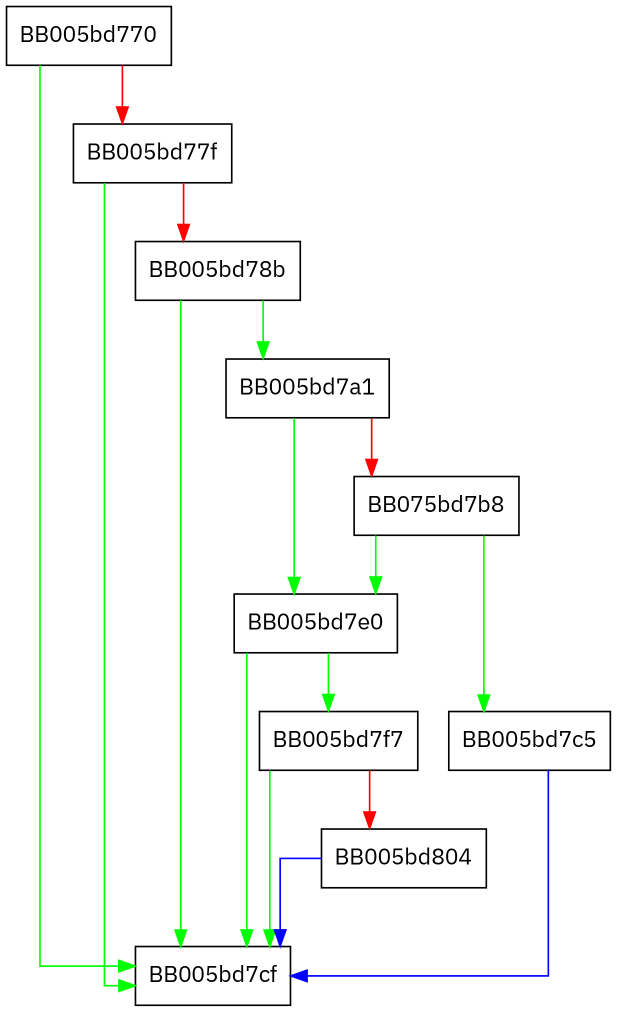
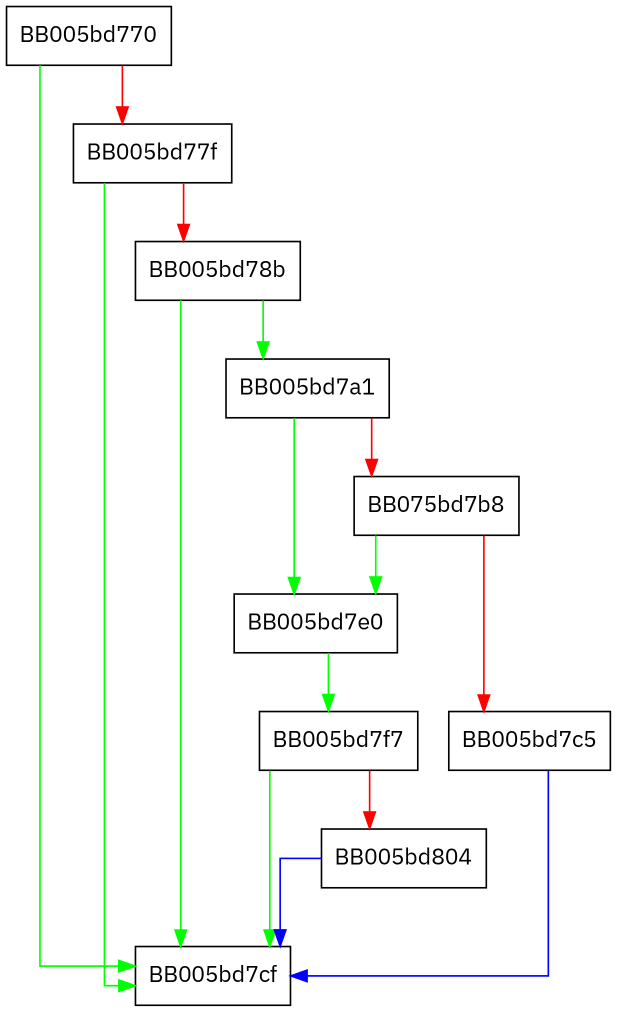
edge "BB075bd7b8" -> "BB005bd7c5": color green -> red
edge "BB005bd7e0" -> "BB005bd7cf": removed
